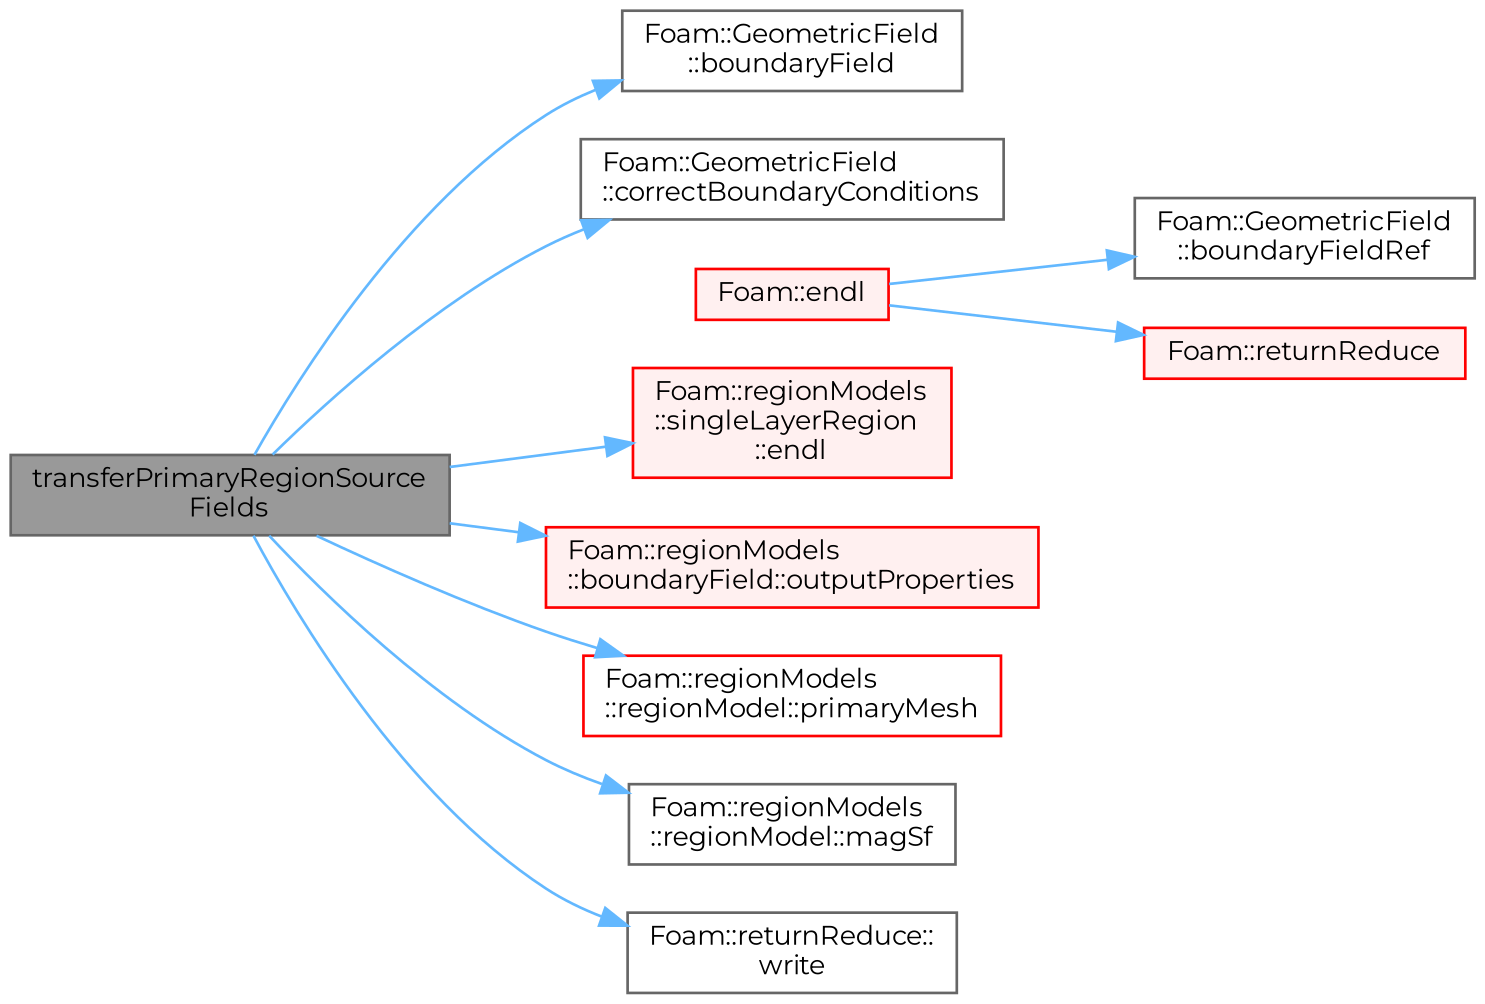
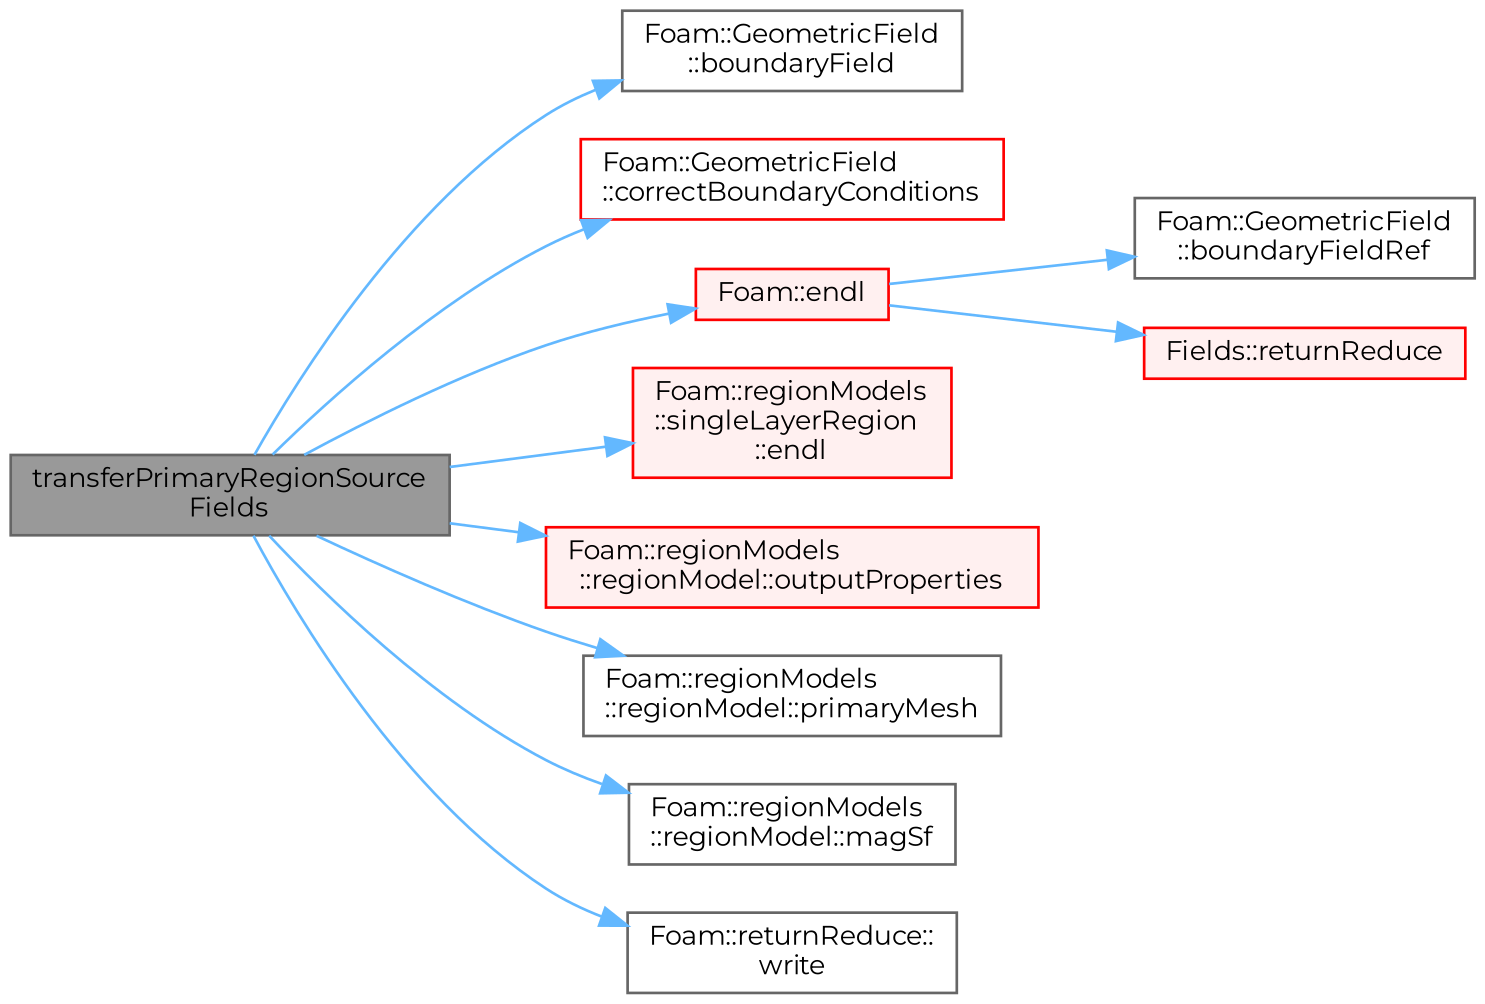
node "Foam::GeometricField ::correctBoundaryConditions": color grey40 -> red
node "Foam::returnReduce": label "Foam::returnReduce" -> "Fields::returnReduce"
edge "transferPrimaryRegionSource Fields" -> "Foam::endl": added
node "Foam::regionModels ::boundaryField::outputProperties": label "Foam::regionModels ::boundaryField::outputProperties" -> "Foam::regionModels ::regionModel::outputProperties"
node "Foam::regionModels ::regionModel::primaryMesh": color red -> grey40
